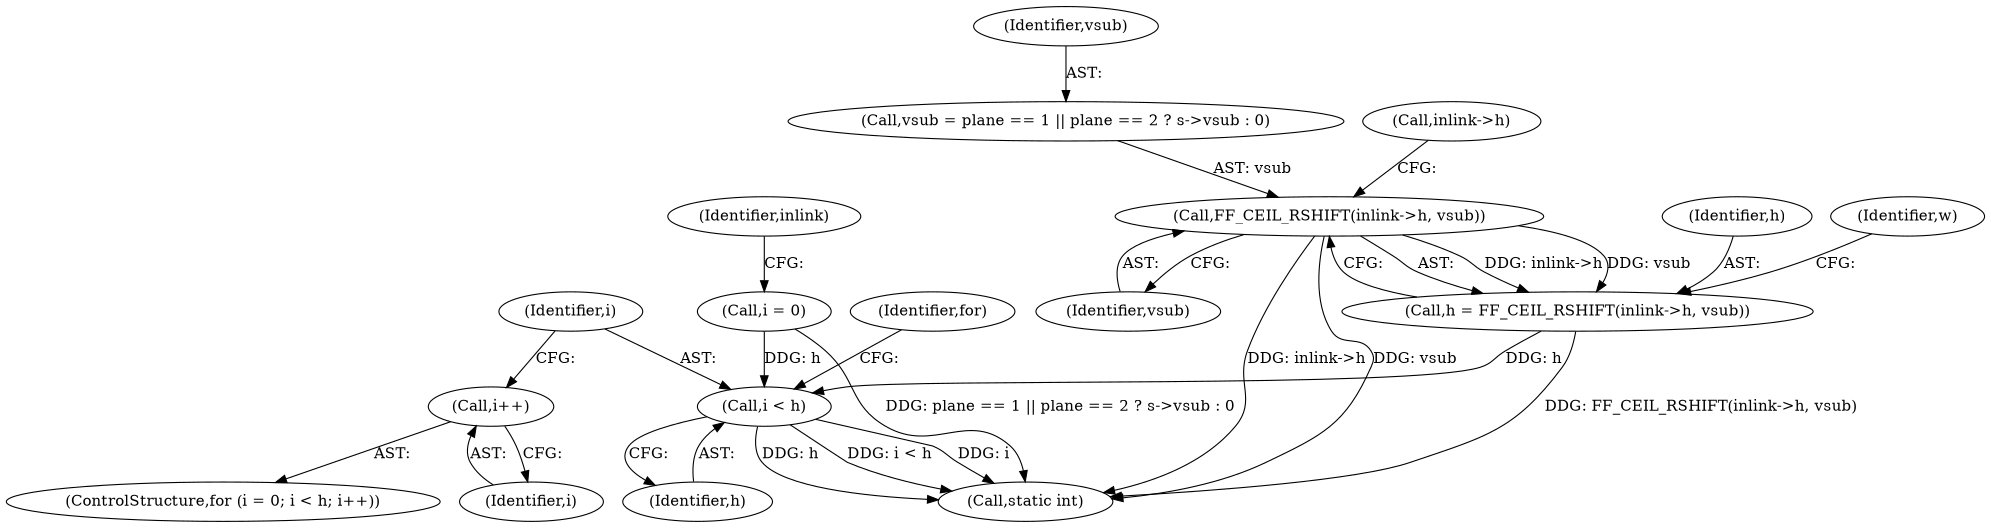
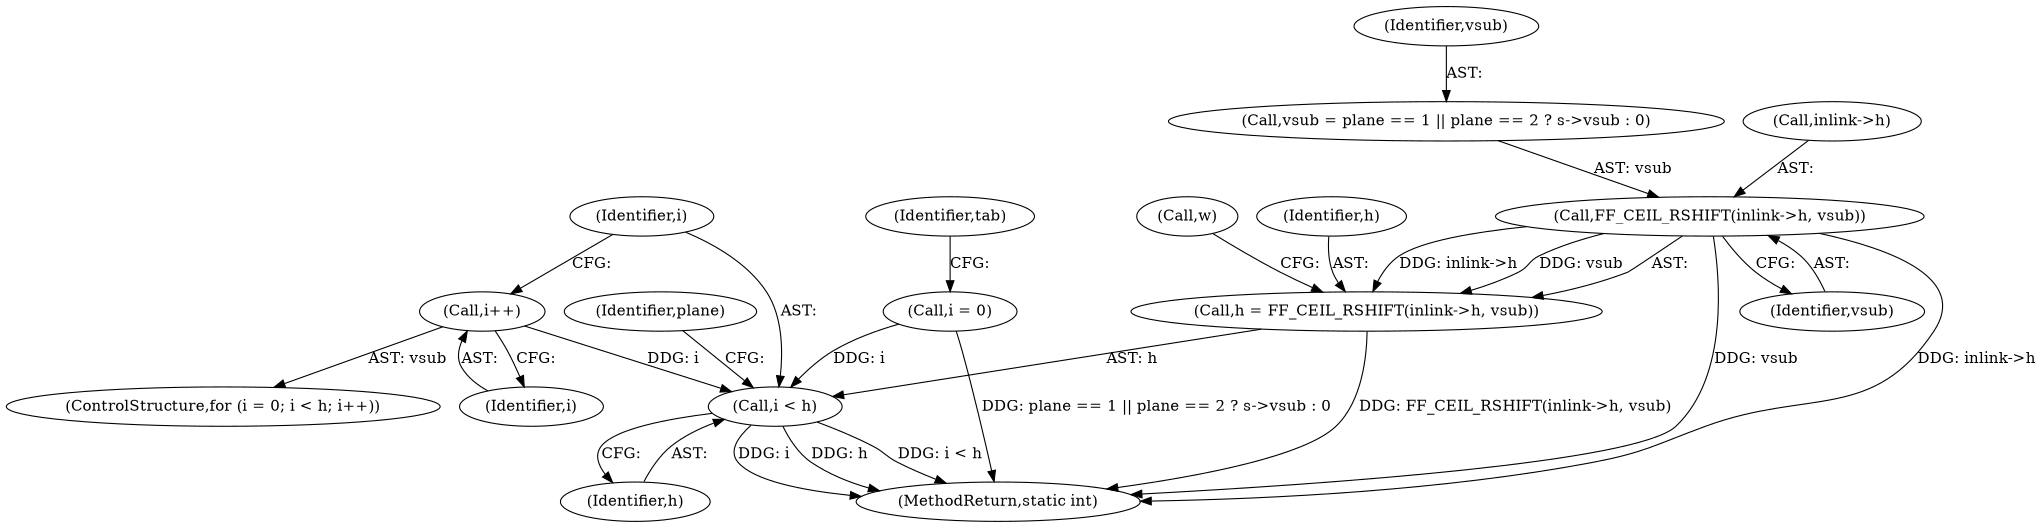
edge "(Call,inlink->h)" -> "(Call,FF_CEIL_RSHIFT(inlink->h, vsub))": label "CFG: " -> "AST: "
node "(Identifier,inlink)": label "(Identifier,inlink)" -> "(Identifier,tab)"
node "(Identifier,w)": label "(Identifier,w)" -> "(Call,w)"
edge "(Call,h = FF_CEIL_RSHIFT(inlink->h, vsub))" -> "(Call,FF_CEIL_RSHIFT(inlink->h, vsub))": removed, label "CFG:"
node "(Identifier,for)": label "(Identifier,for)" -> "(Identifier,plane)"
edge "(Call,i++)" -> "(Call,i < h)": added, label "DDG: i"
edge "(Call,i = 0)" -> "(Call,i < h)": label "DDG: h" -> "DDG: i"
edge "(Call,h = FF_CEIL_RSHIFT(inlink->h, vsub))" -> "(Call,i < h)": label "DDG: h" -> "AST: h"
edge "(Call,i++)" -> "(ControlStructure,for (i = 0; i < h; i++))": label "AST: " -> "AST: vsub"
node "(Call,static int)": label "(Call,static int)" -> "(MethodReturn,static int)"
